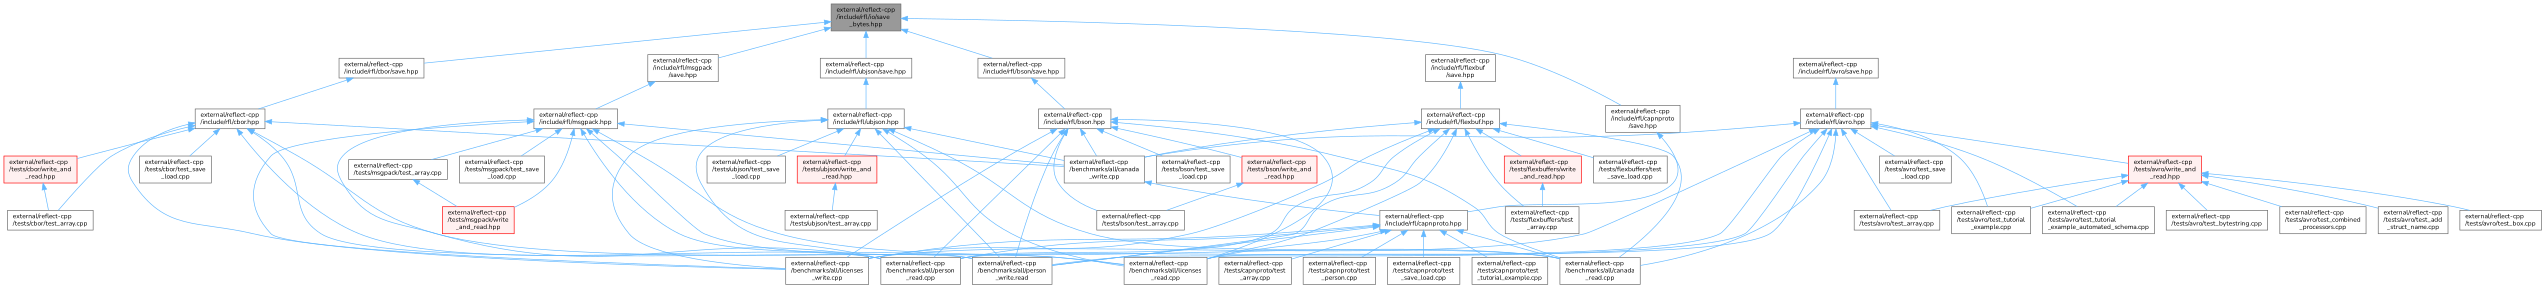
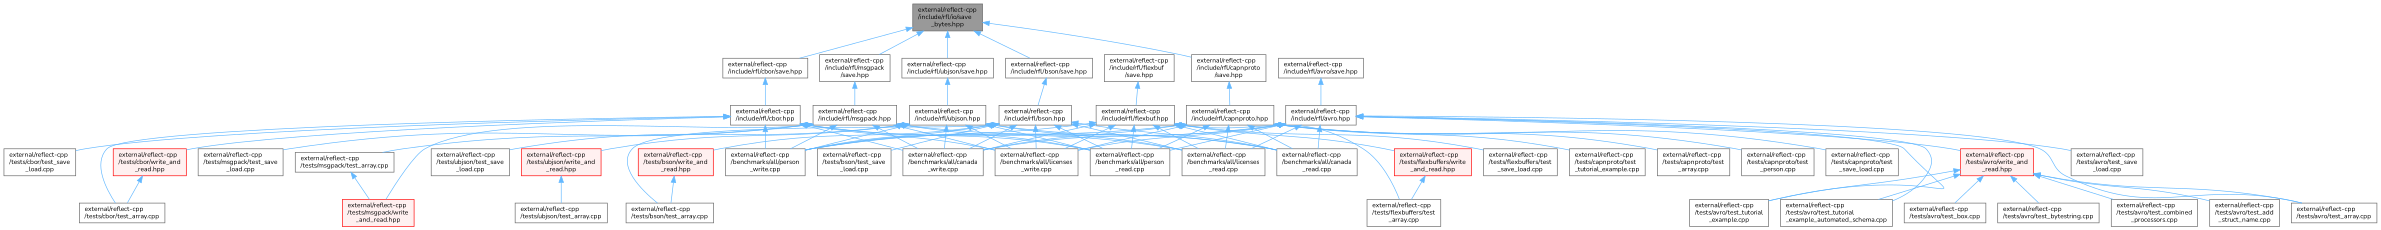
edge "external/reflect-cpp /include/rfl/capnproto.hpp" -> "external/reflect-cpp /benchmarks/all/canada _write.cpp": reversed
edge "external/reflect-cpp /benchmarks/all/licenses _read.cpp" -> "external/reflect-cpp /include/rfl/msgpack.hpp": removed
node "external/reflect-cpp /benchmarks/all/person _write.read": label "external/reflect-cpp /benchmarks/all/person _write.read" -> "external/reflect-cpp /benchmarks/all/person _write.cpp"
